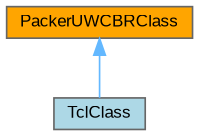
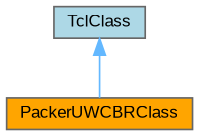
edge "TclClass" -> "PackerUWCBRClass": reversed
